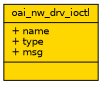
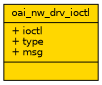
node "oai_nw_drv_ioctl": text "+ name" -> "+ ioctl"
